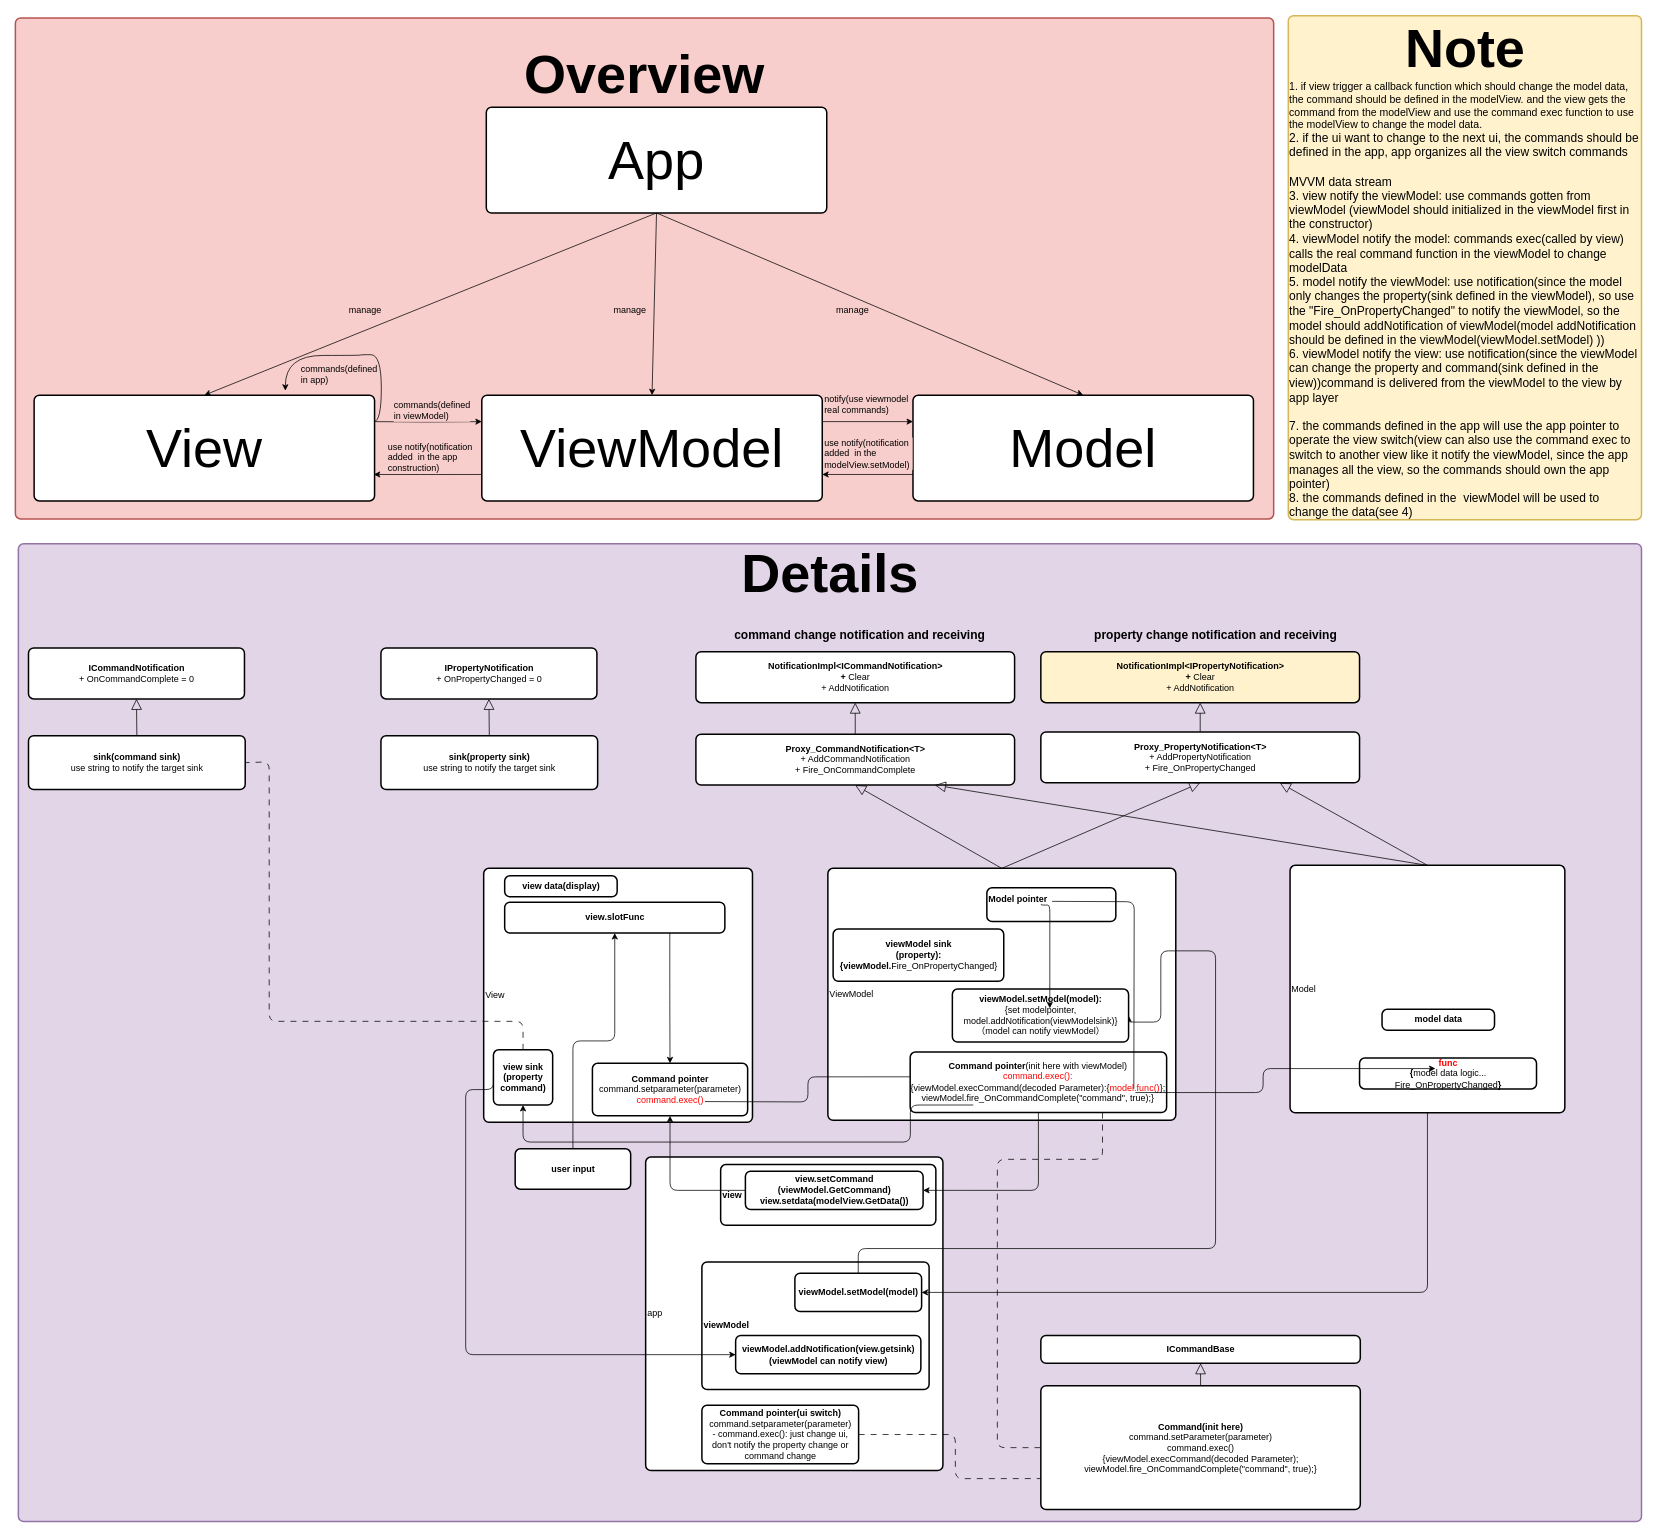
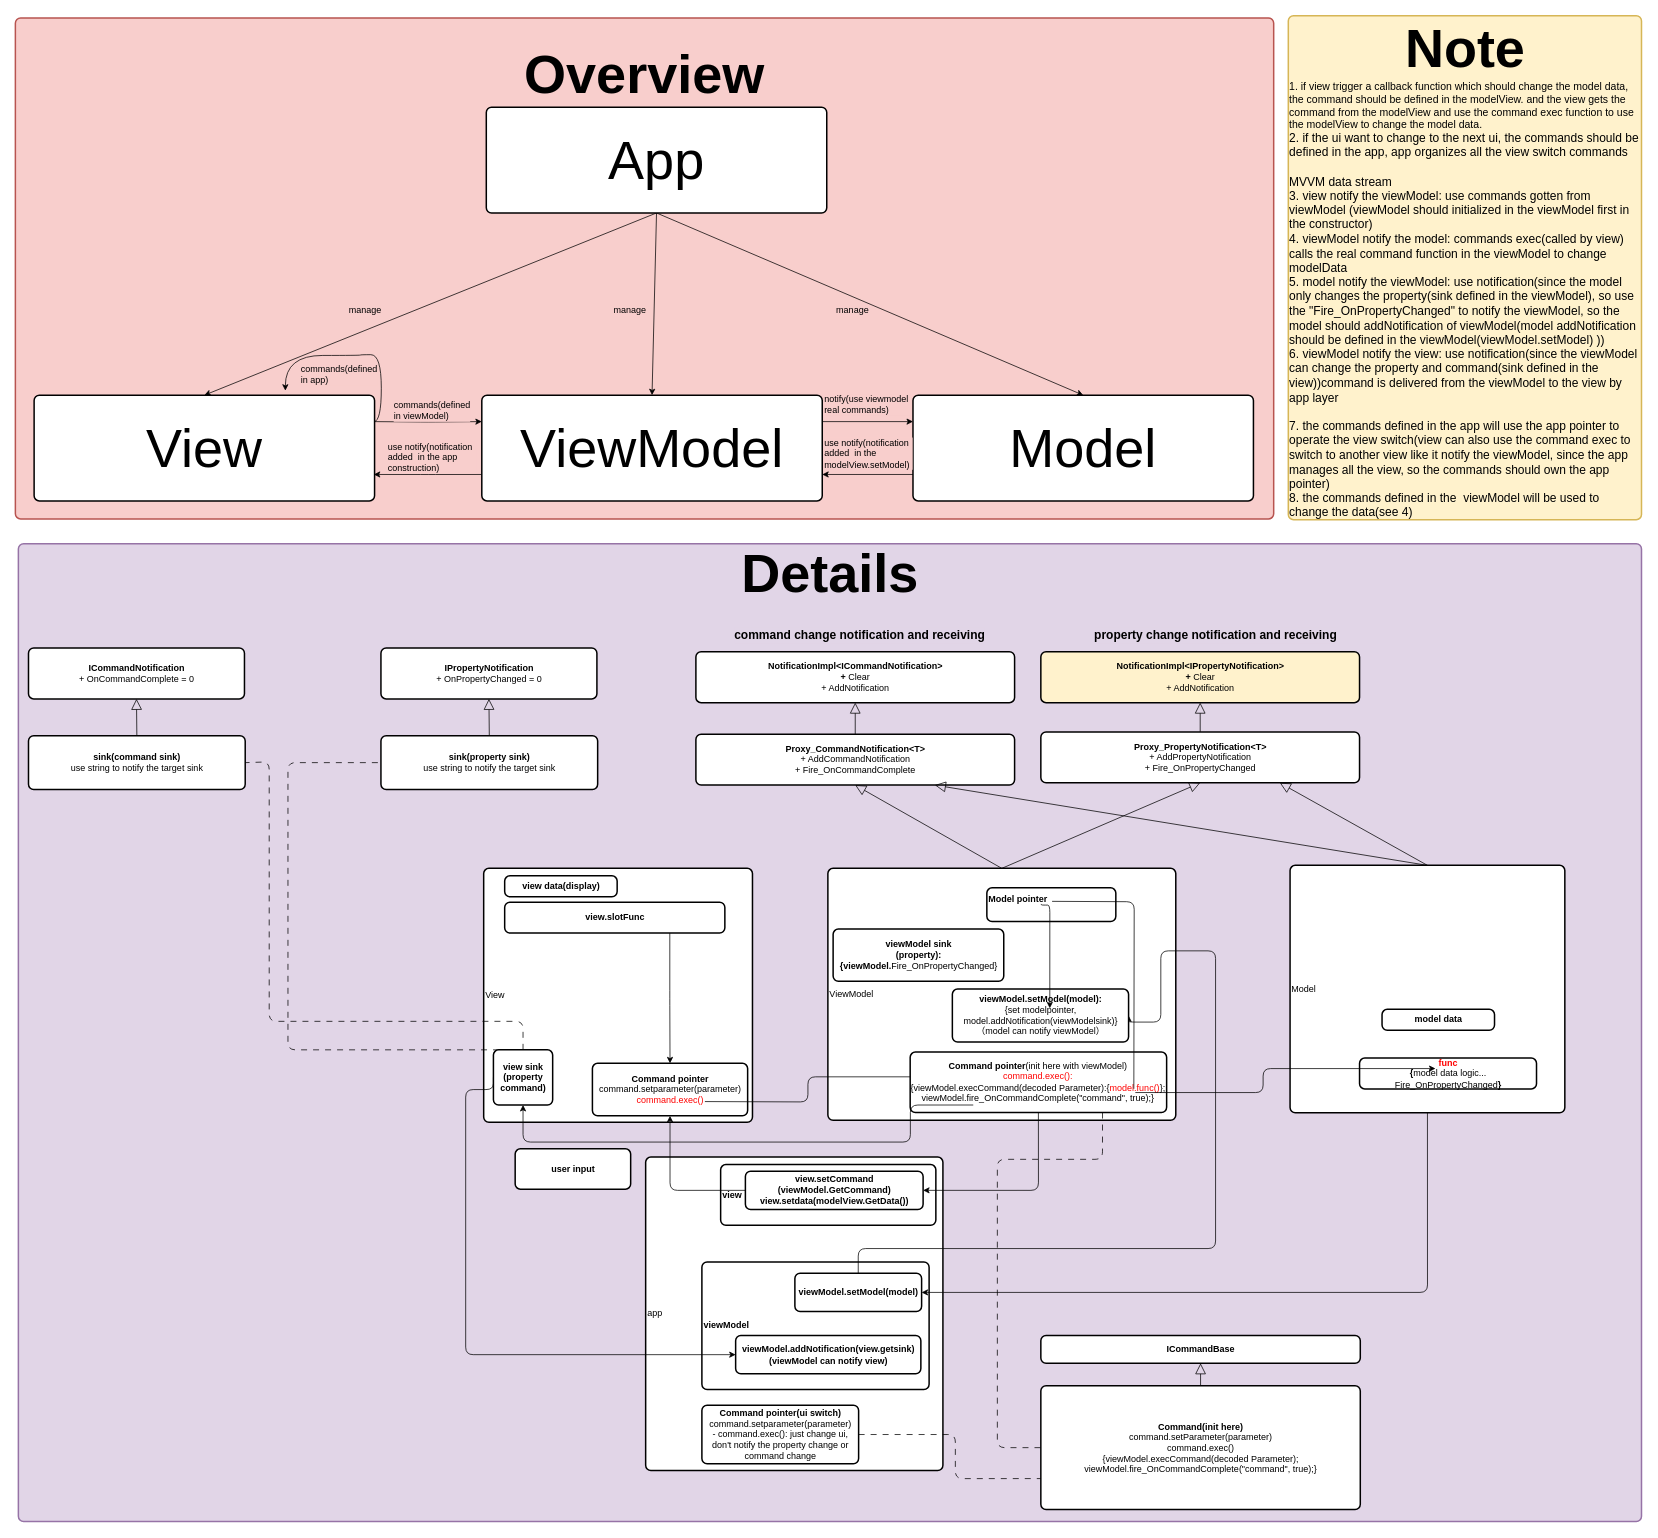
edge "sink(property sink) use string to notify the target sink" -- "view sink (property command)": added
edge "user input" -> "view.slotFunc": removed
